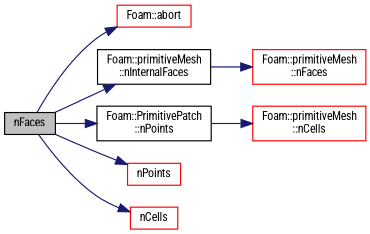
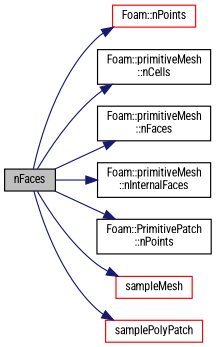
node "Foam::abort": label "Foam::abort" -> "Foam::nPoints"
edge "Foam::primitiveMesh ::nInternalFaces" -> "Foam::primitiveMesh ::nFaces": now "nFaces" -> "Foam::primitiveMesh ::nFaces"
node "Foam::primitiveMesh ::nFaces": color red -> black
edge "Foam::PrimitivePatch ::nPoints" -> "Foam::primitiveMesh ::nCells": now "nFaces" -> "Foam::primitiveMesh ::nCells"
node "Foam::primitiveMesh ::nCells": color red -> black
node "nPoints": label "nPoints" -> "sampleMesh"
node "nCells": label "nCells" -> "samplePolyPatch"
